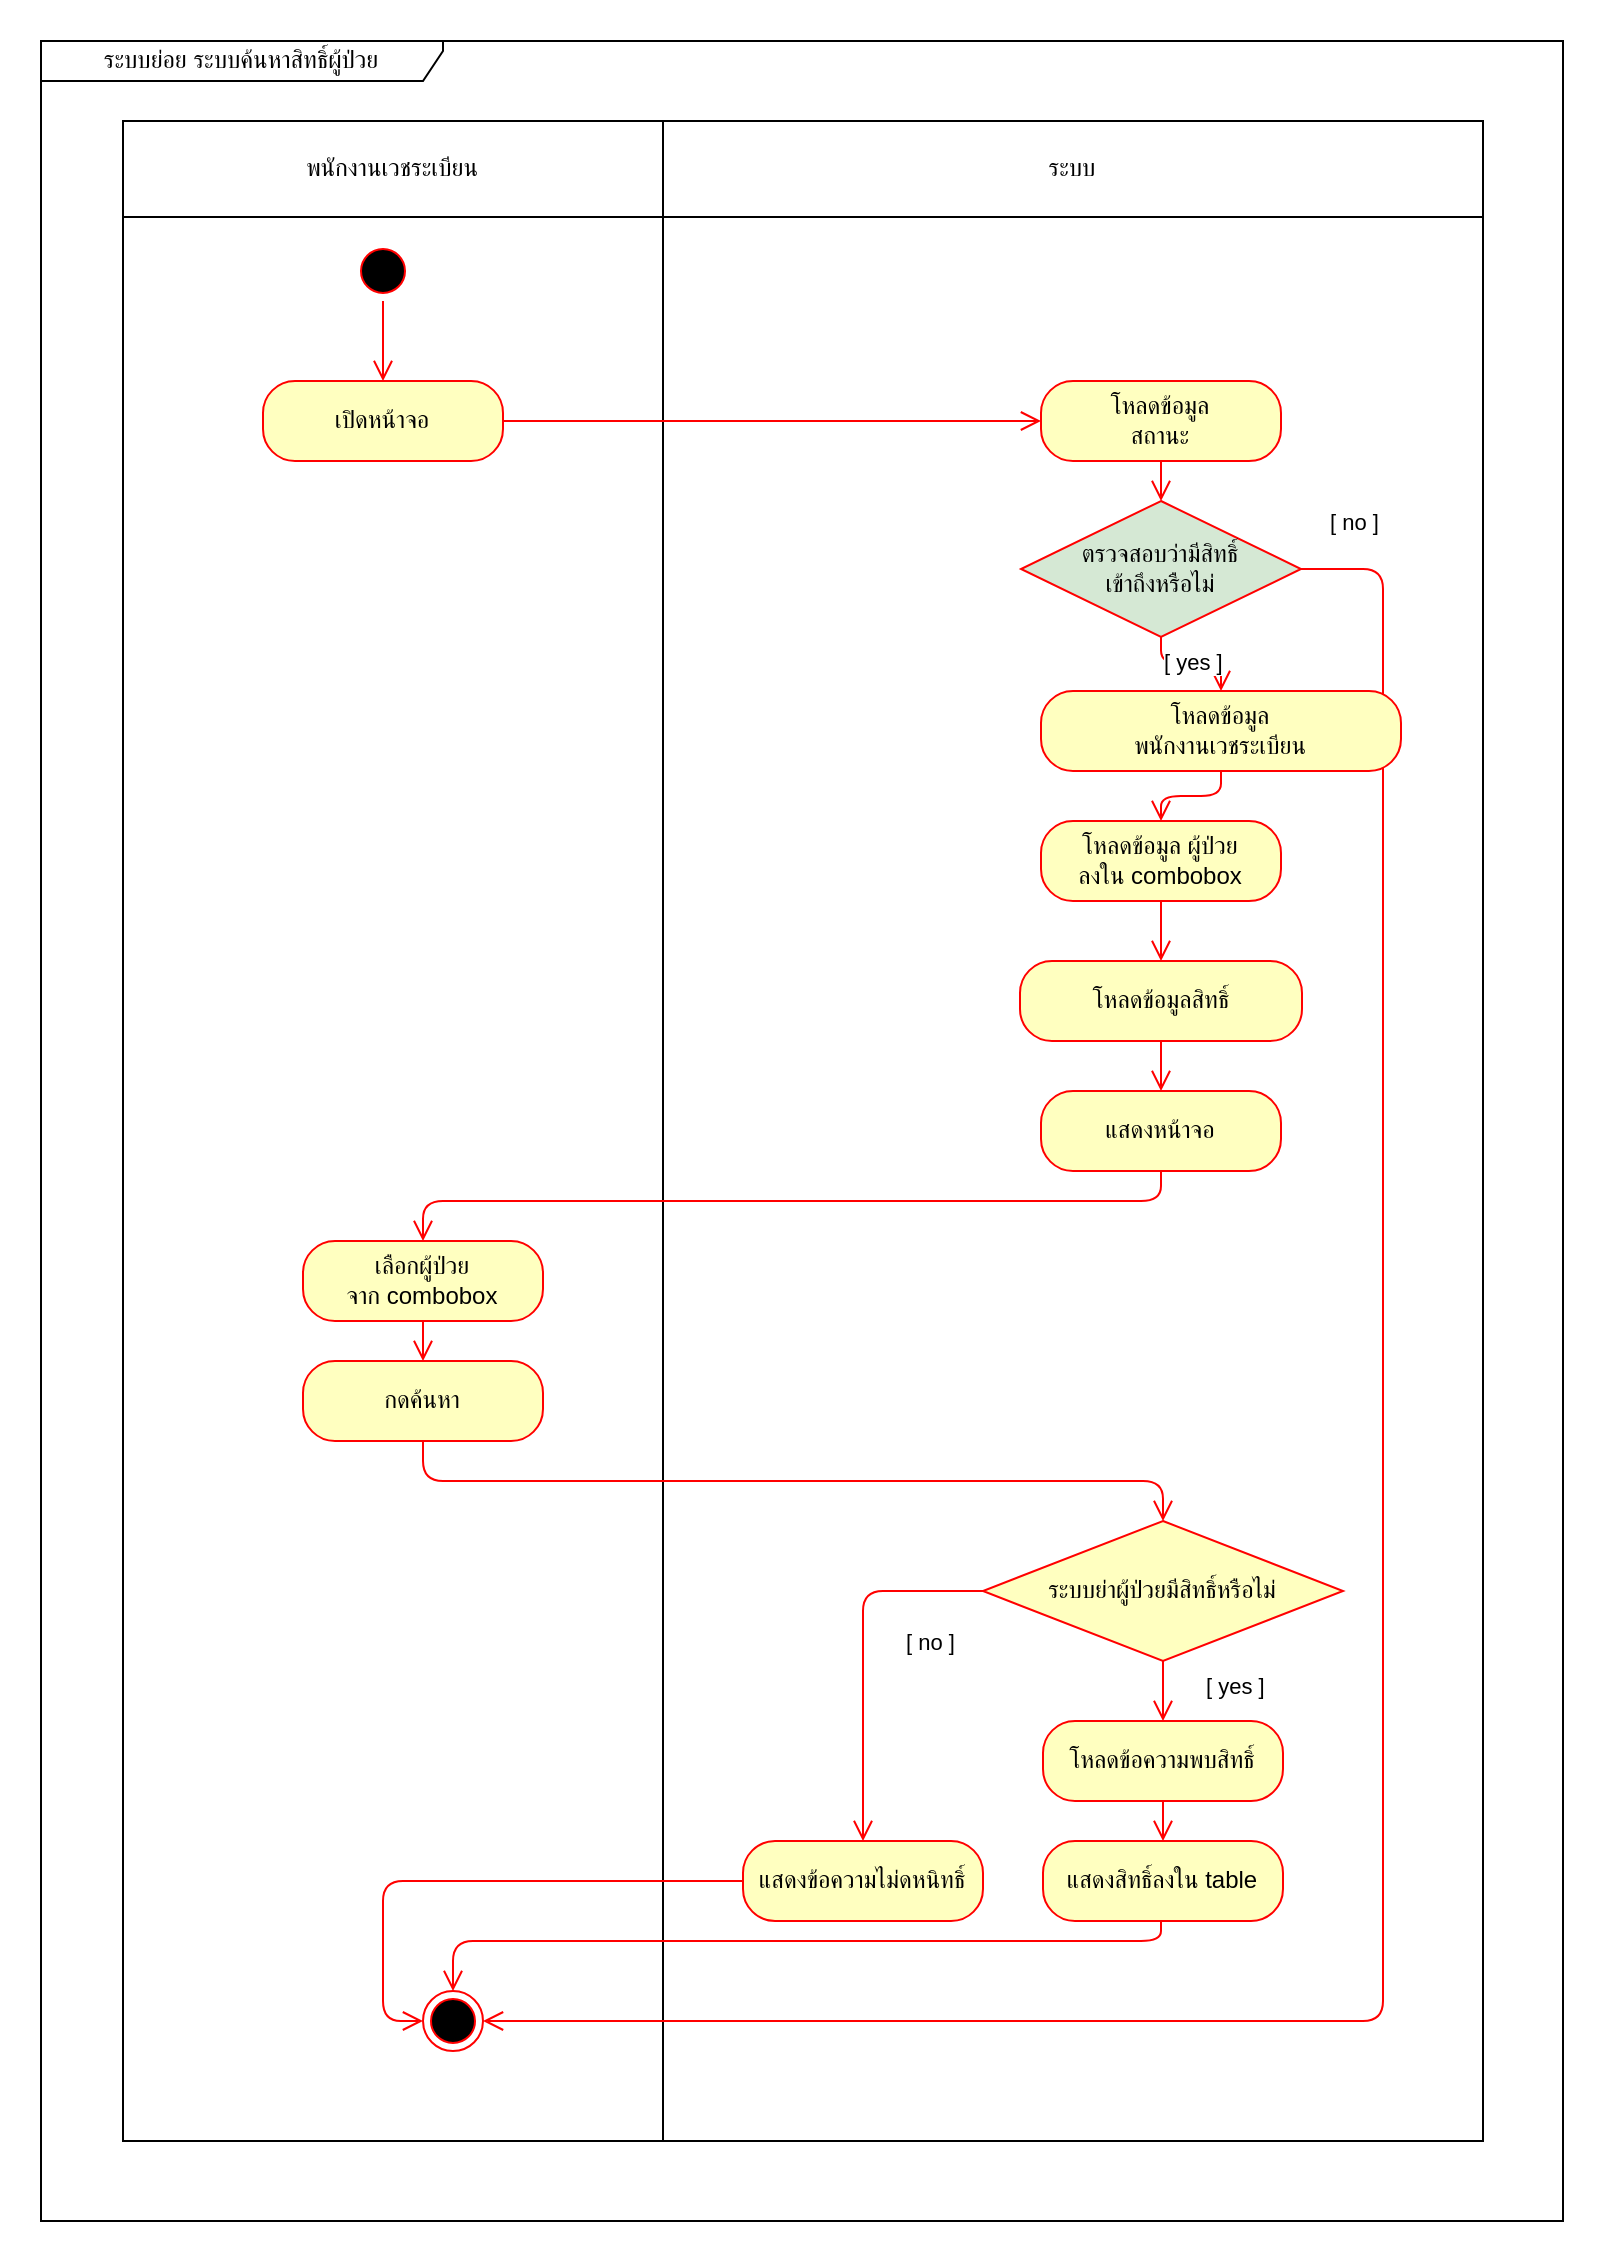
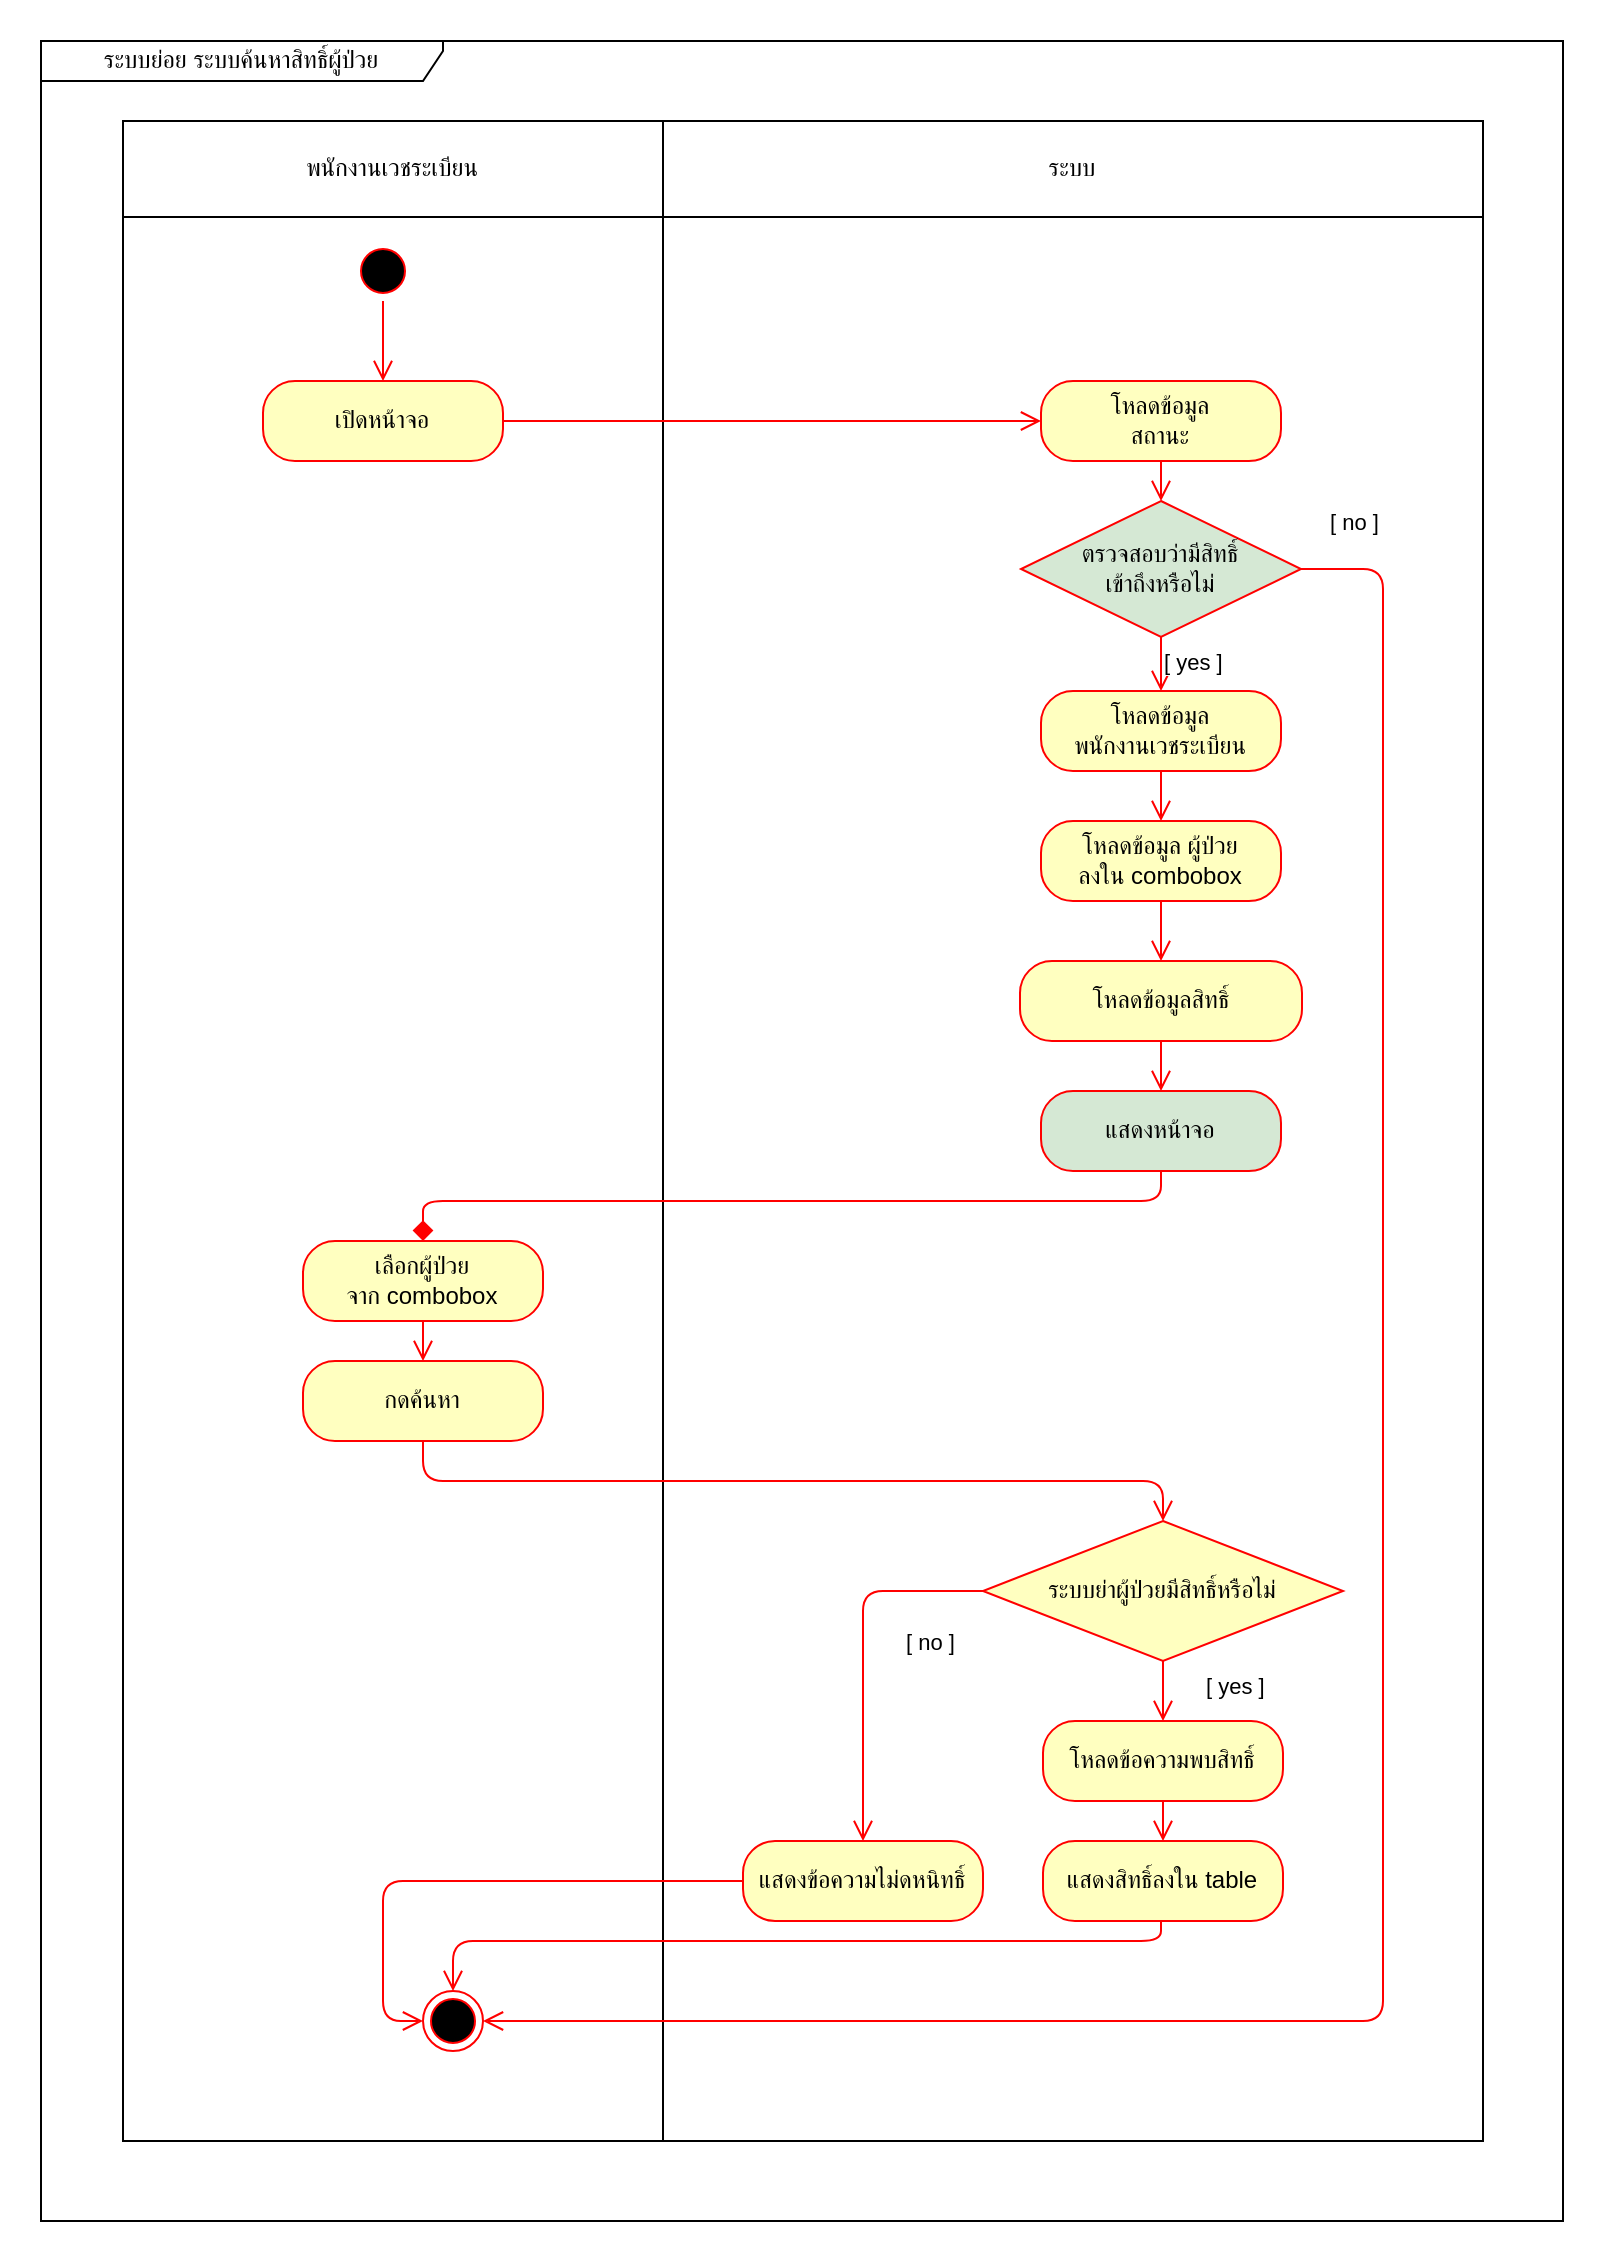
node "โหลดข้อมูล พนักงานเวชระเบียน": size 360x80 -> 240x80
node "แสดงหน้าจอ": fillcolor #ffffc0 -> #d5e8d4
edge "แสดงหน้าจอ" -> "เลือกผู้ป่วย จาก combobox": arrowhead open -> diamond
